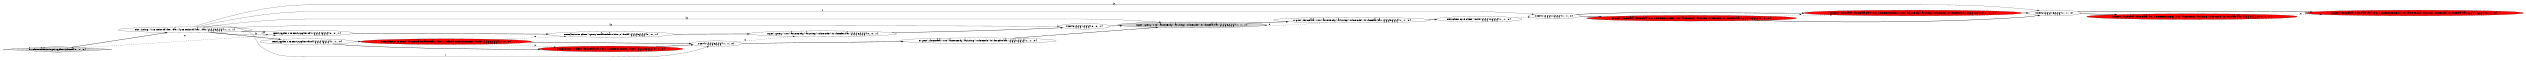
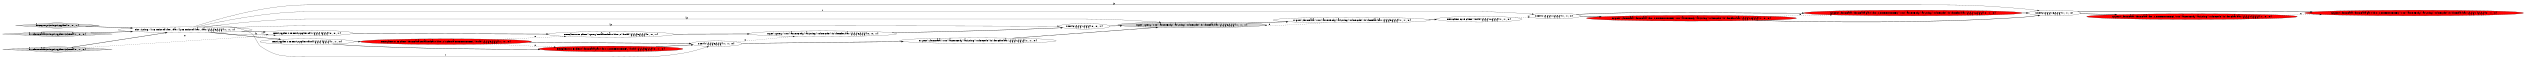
node "a06_query_String_Supplier['0', '0', '1']": added
node "a11_formData_String_Supplier_Schema['1', '0', '0']": added
